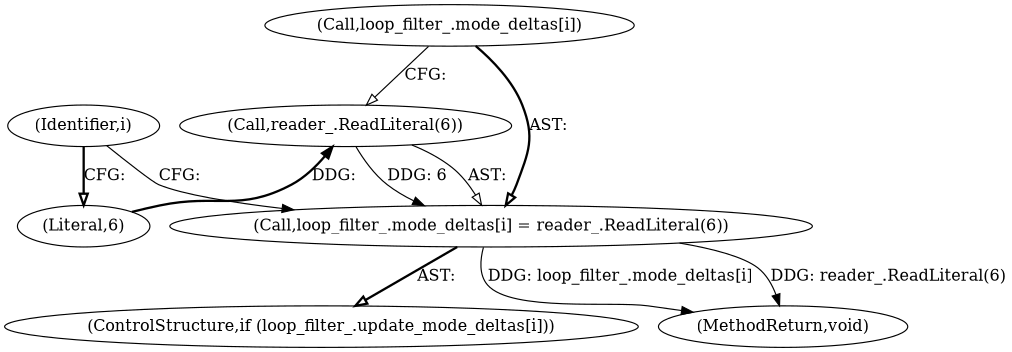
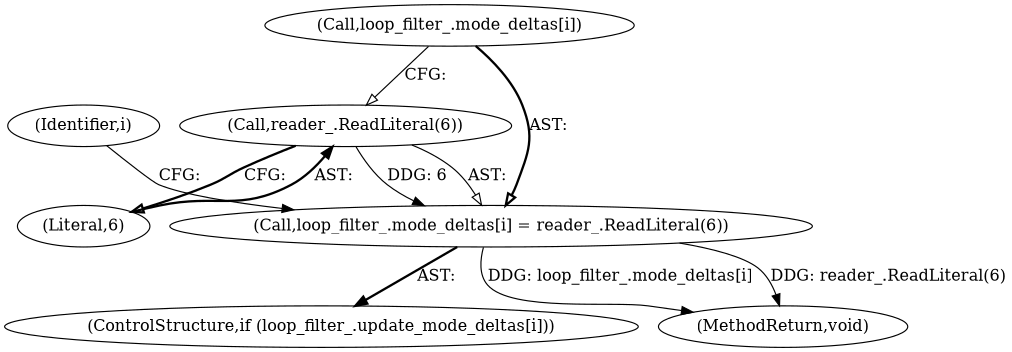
edge "(Identifier,i)" -> "(Literal,6)": now "(Call,reader_.ReadLiteral(6))" -> "(Literal,6)"
edge "(Literal,6)" -> "(Call,reader_.ReadLiteral(6))": label "DDG: " -> "AST: "
edge "(Call,loop_filter_.mode_deltas[i] = reader_.ReadLiteral(6))" -> "(ControlStructure,if (loop_filter_.update_mode_deltas[i]))": arrowhead onormal -> normal
